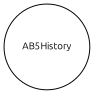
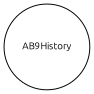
node "AB5History": label "AB5History" -> "AB9History"
